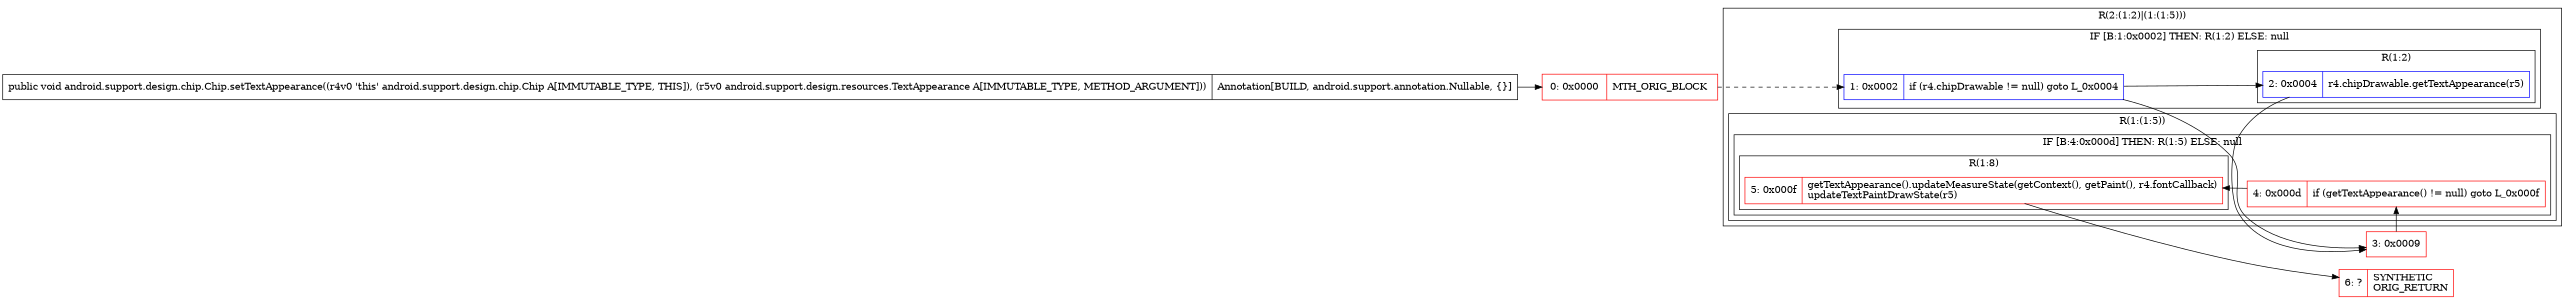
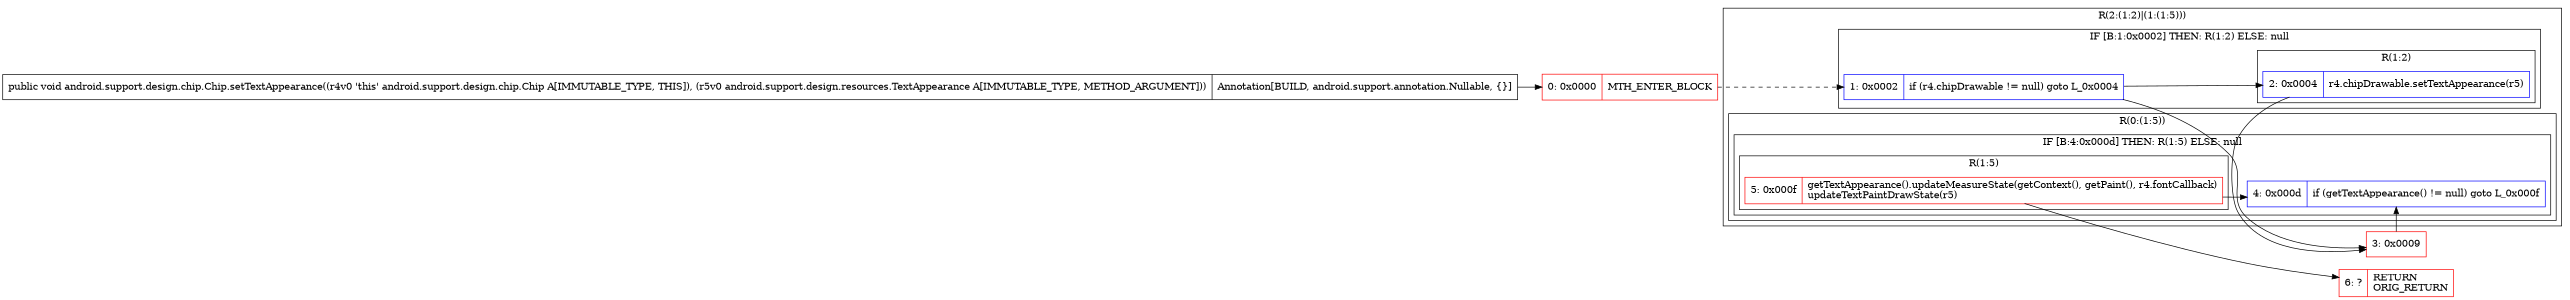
node "2: 0x0004": text "r4.chipDrawable.getTextAppearance(r5)" -> "r4.chipDrawable.setTextAppearance(r5)"
node "0: 0x0000": text "MTH_ORIG_BLOCK" -> "MTH_ENTER_BLOCK"
cluster "R(1:(1:5))": label "R(1:(1:5))" -> "R(0:(1:5))"
cluster "R(1:8)": label "R(1:8)" -> "R(1:5)"
edge "4: 0x000d" -> "5: 0x000f": reversed
node "4: 0x000d": color red -> blue
node "6: ?": text "SYNTHETIC" -> "RETURN"
